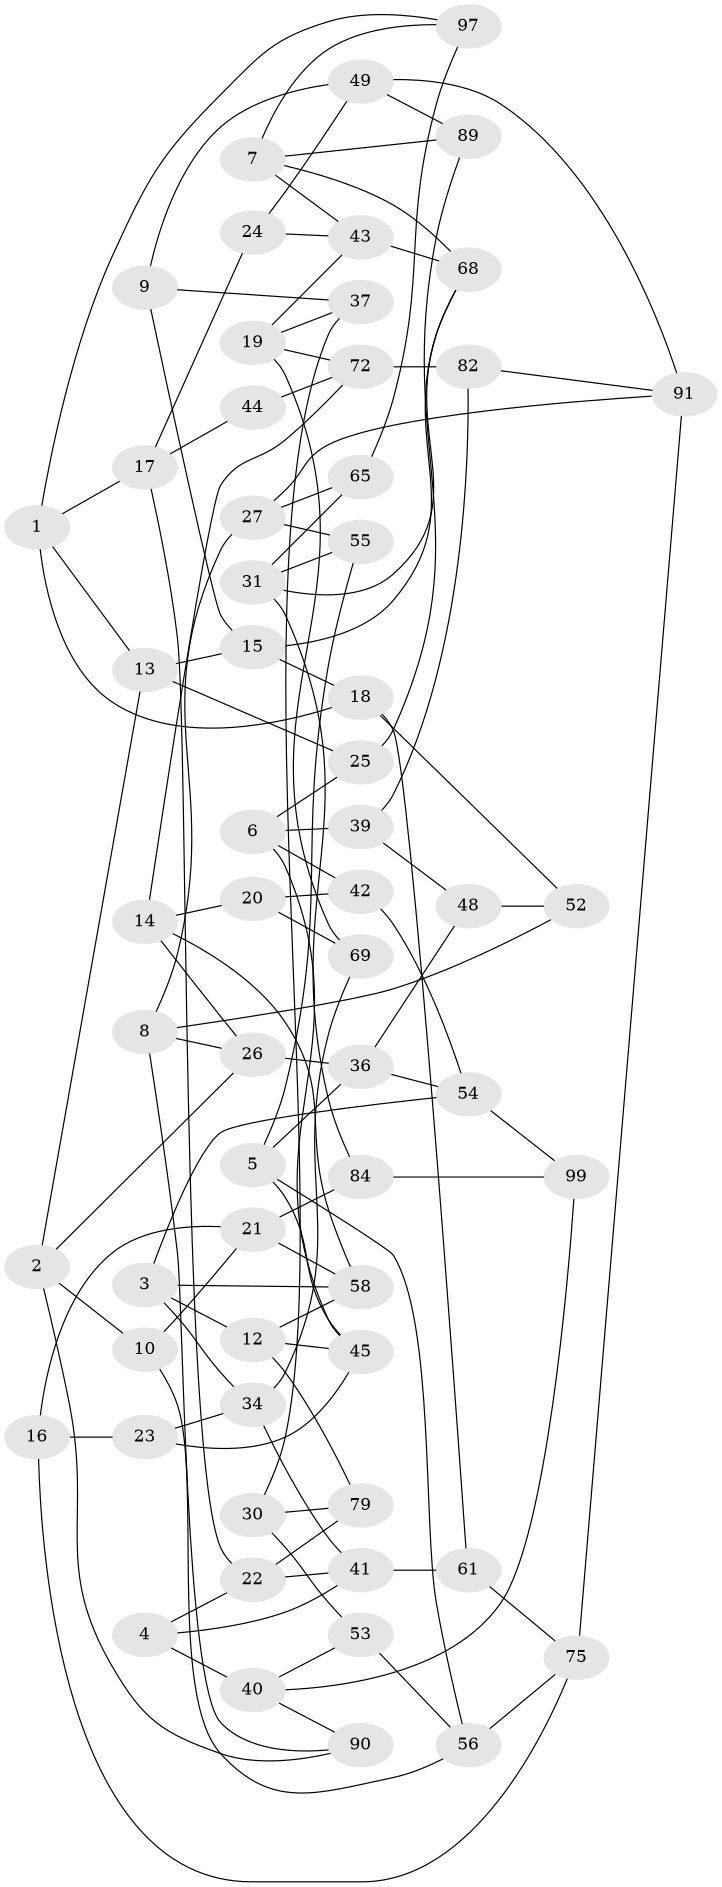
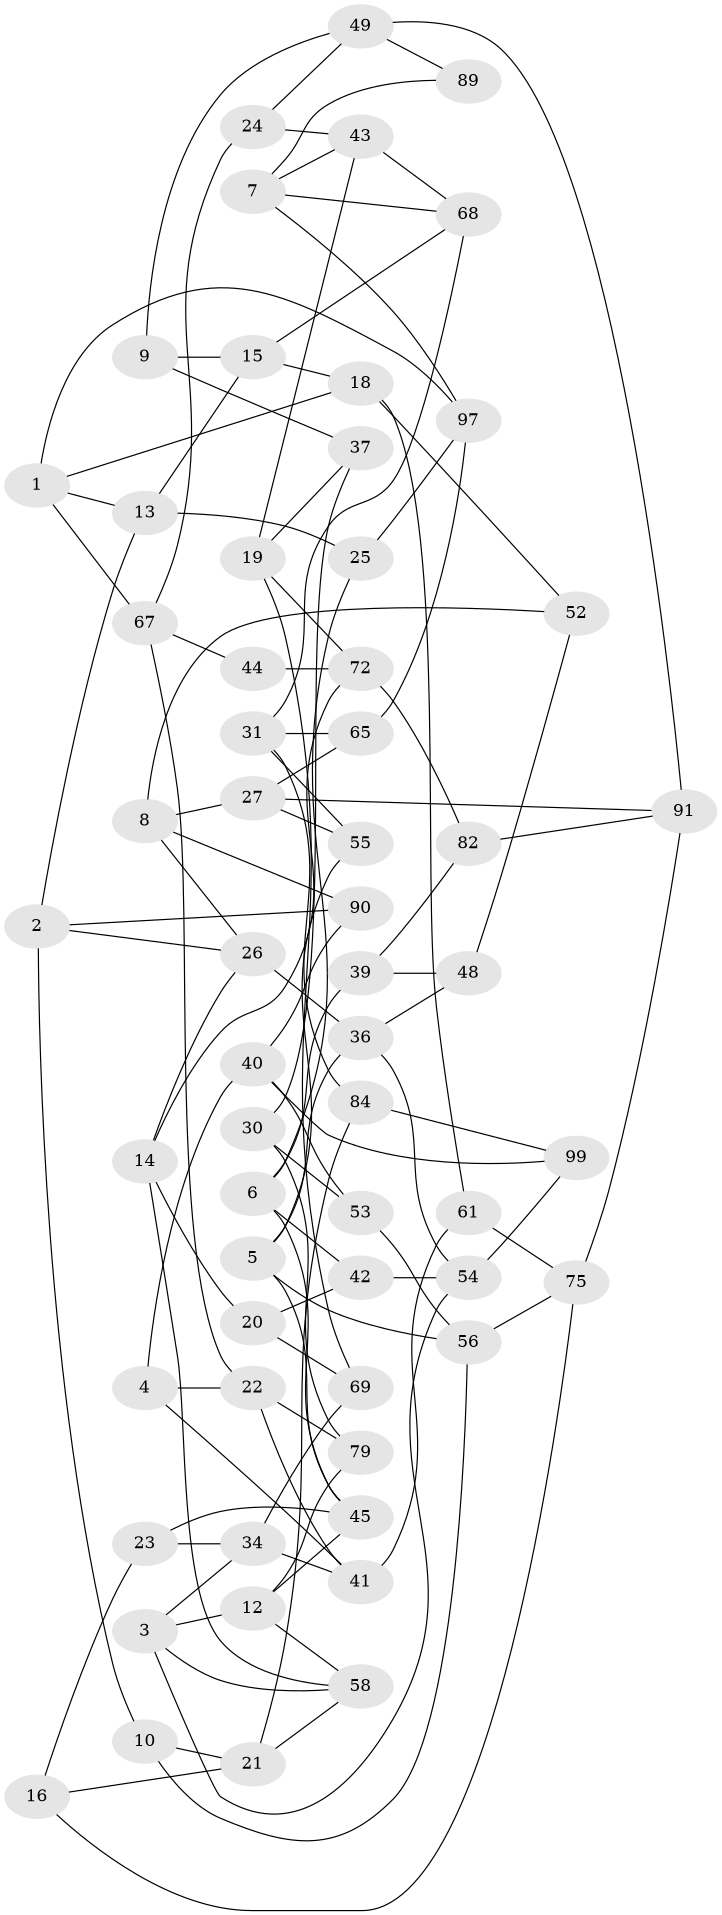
node "17": label "17" -> "67"
edge "89" -- "25": now "97" -- "25"
